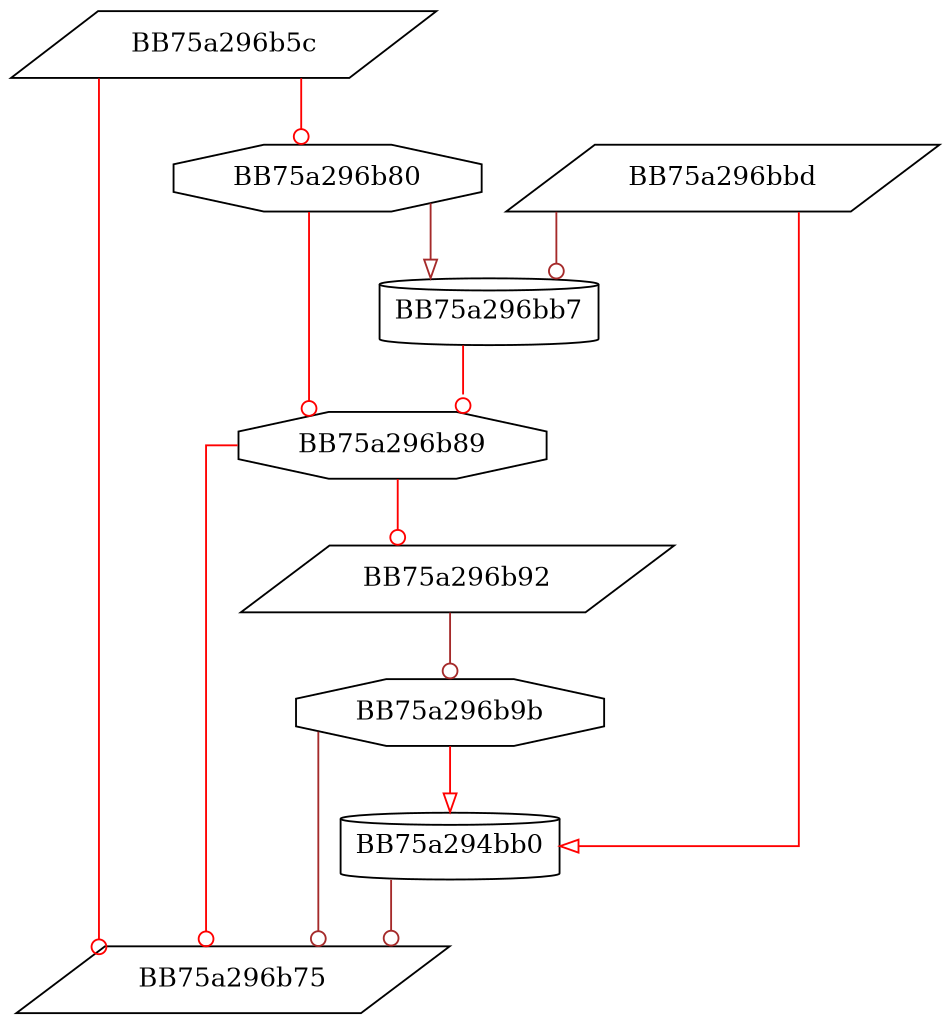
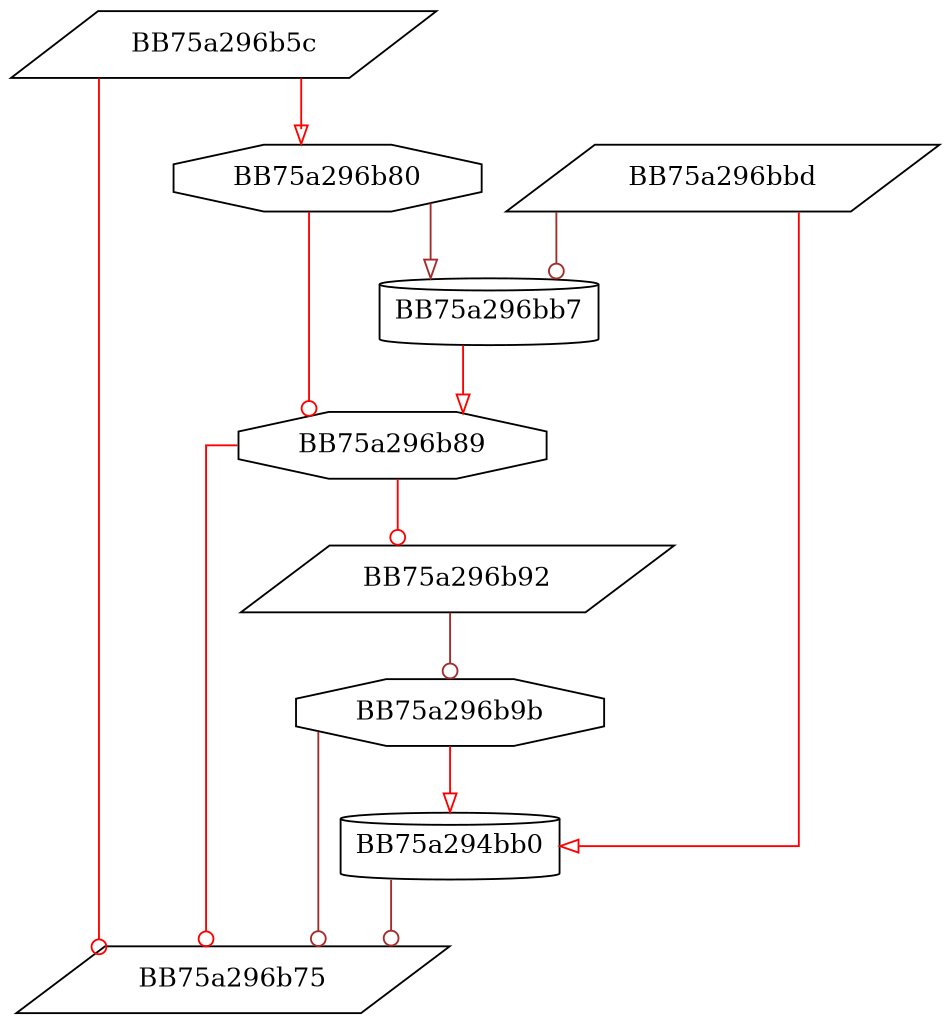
edge "BB75a296b5c" -> "BB75a296b80": arrowhead odot -> onormal
edge "BB75a296bb7" -> "BB75a296b89": arrowhead odot -> onormal
